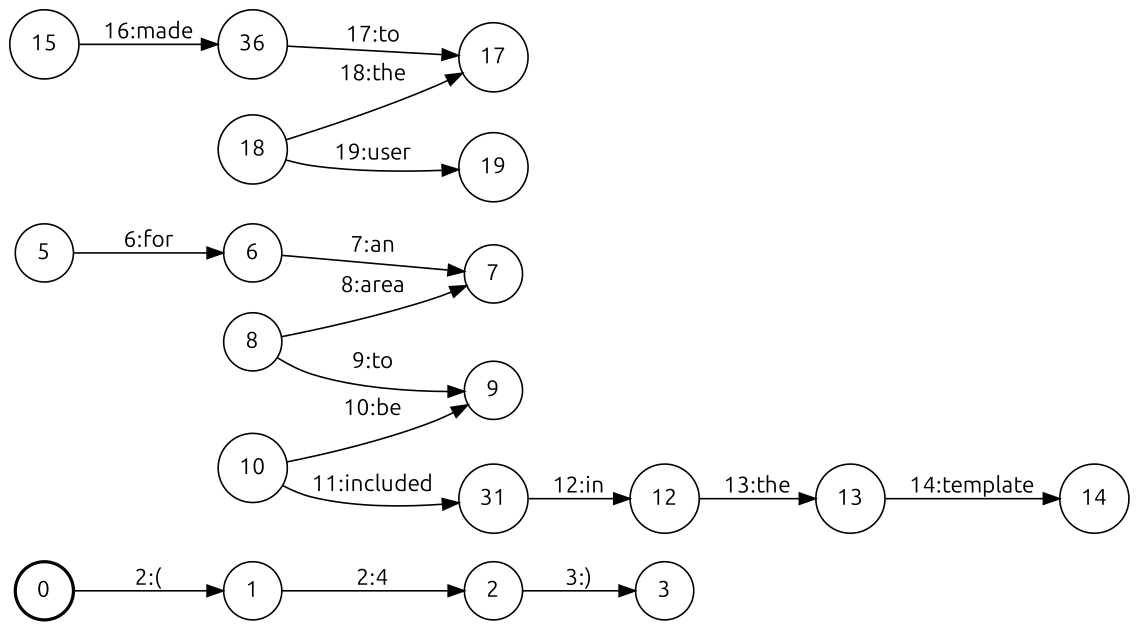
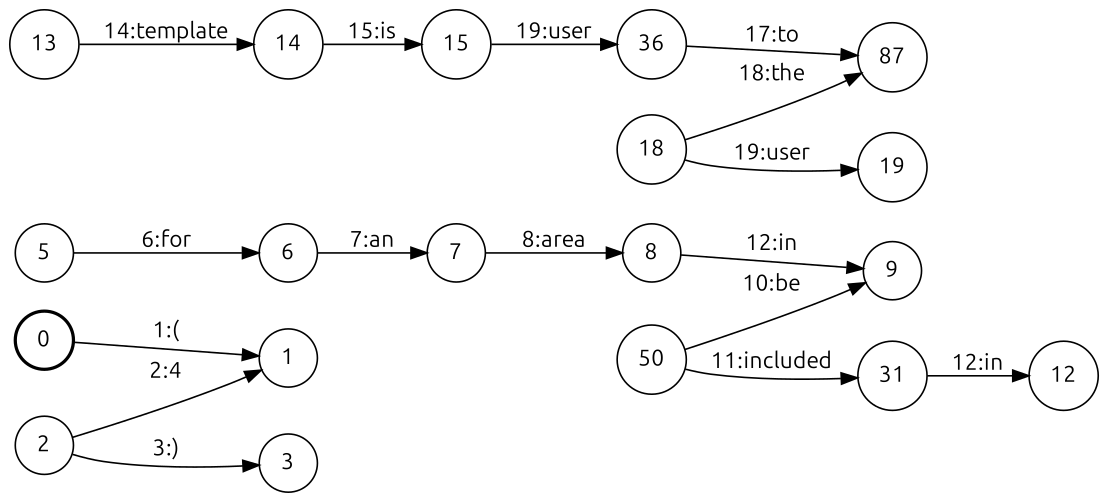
edge "15" -> "36": label "16:made" -> "19:user"
edge "14" -> "15": added, label "15:is"
node "17": label "17" -> "87"
edge "8" -> "7": reversed
edge "8" -> "9": label "9:to" -> "12:in"
node "10": label "10" -> "50"
edge "12" -> "13": removed, label "13:the"
edge "0" -> "1": label "2:(" -> "1:("
edge "1" -> "2": reversed
